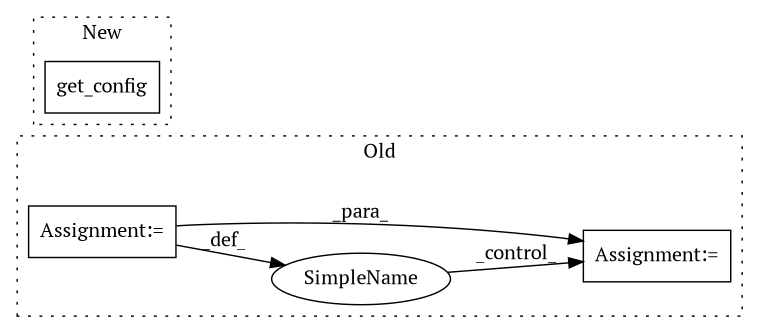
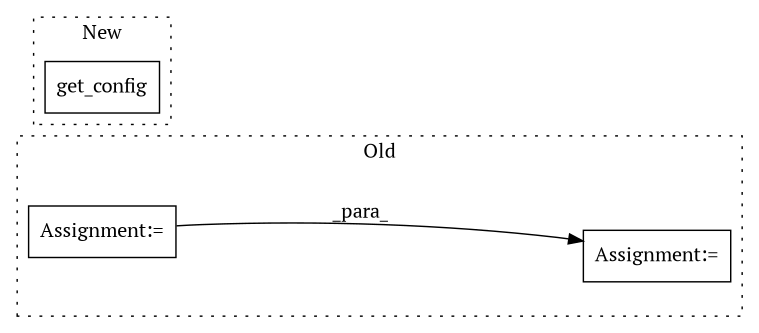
node "SimpleName": removed
